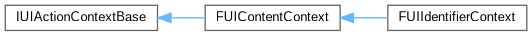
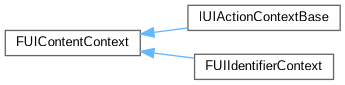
edge "FUIContentContext" -> "IUIActionContextBase": reversed
